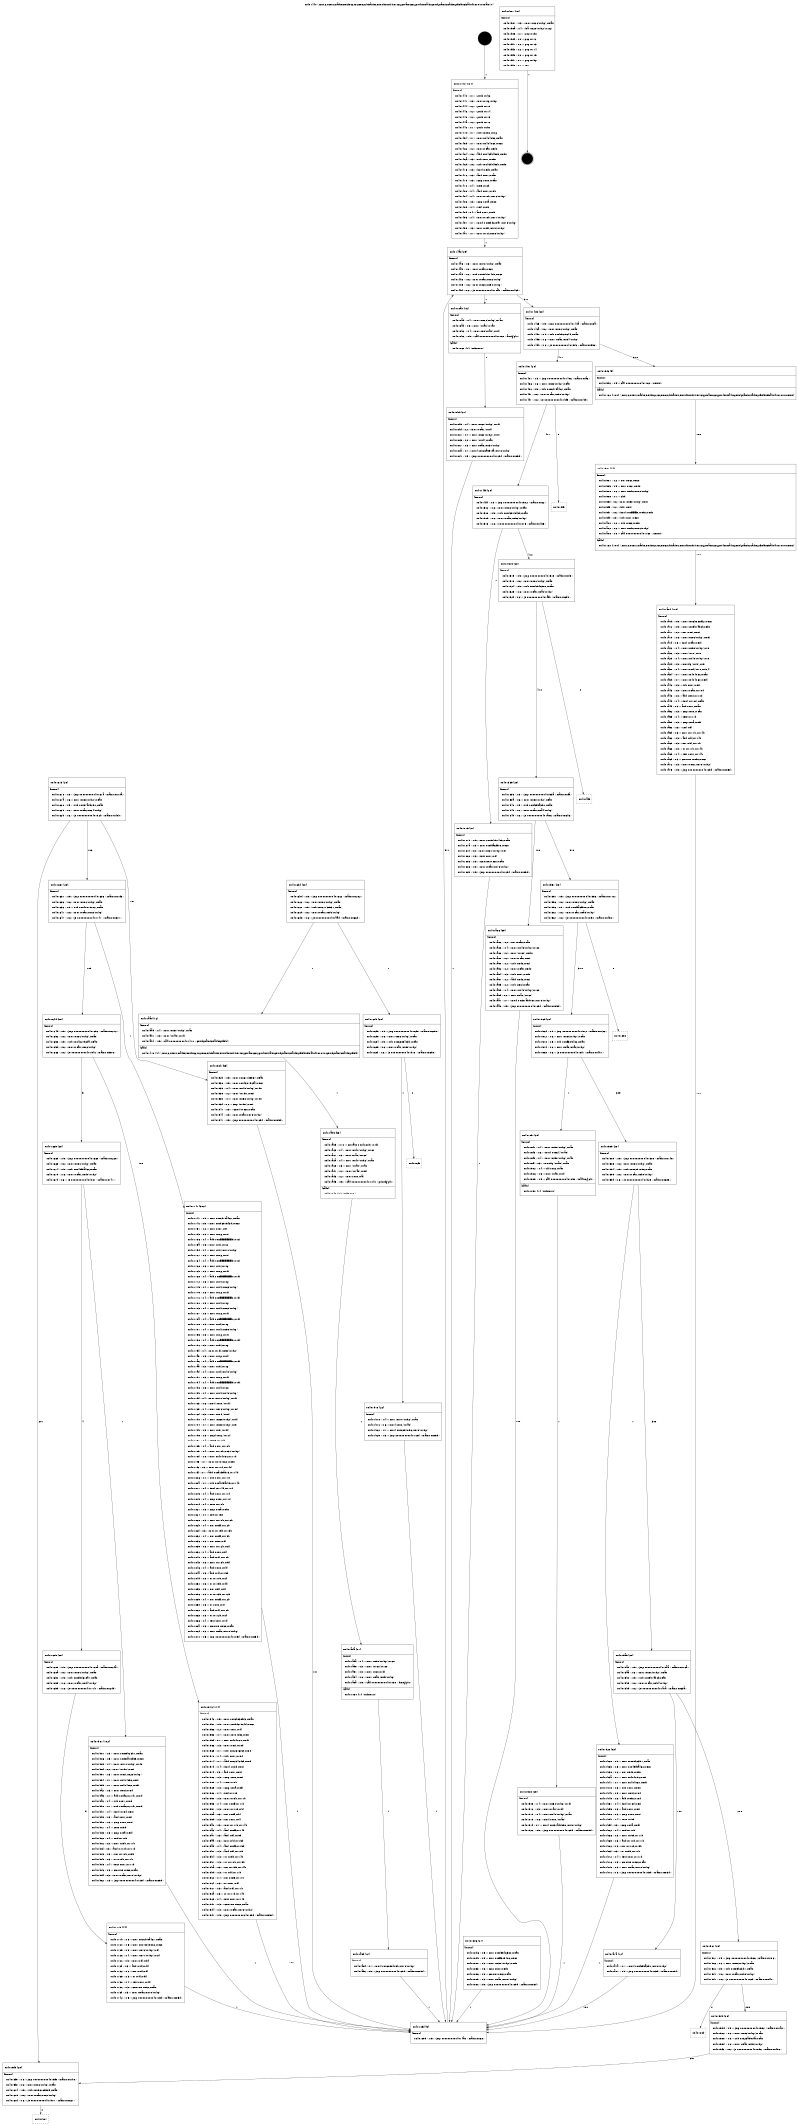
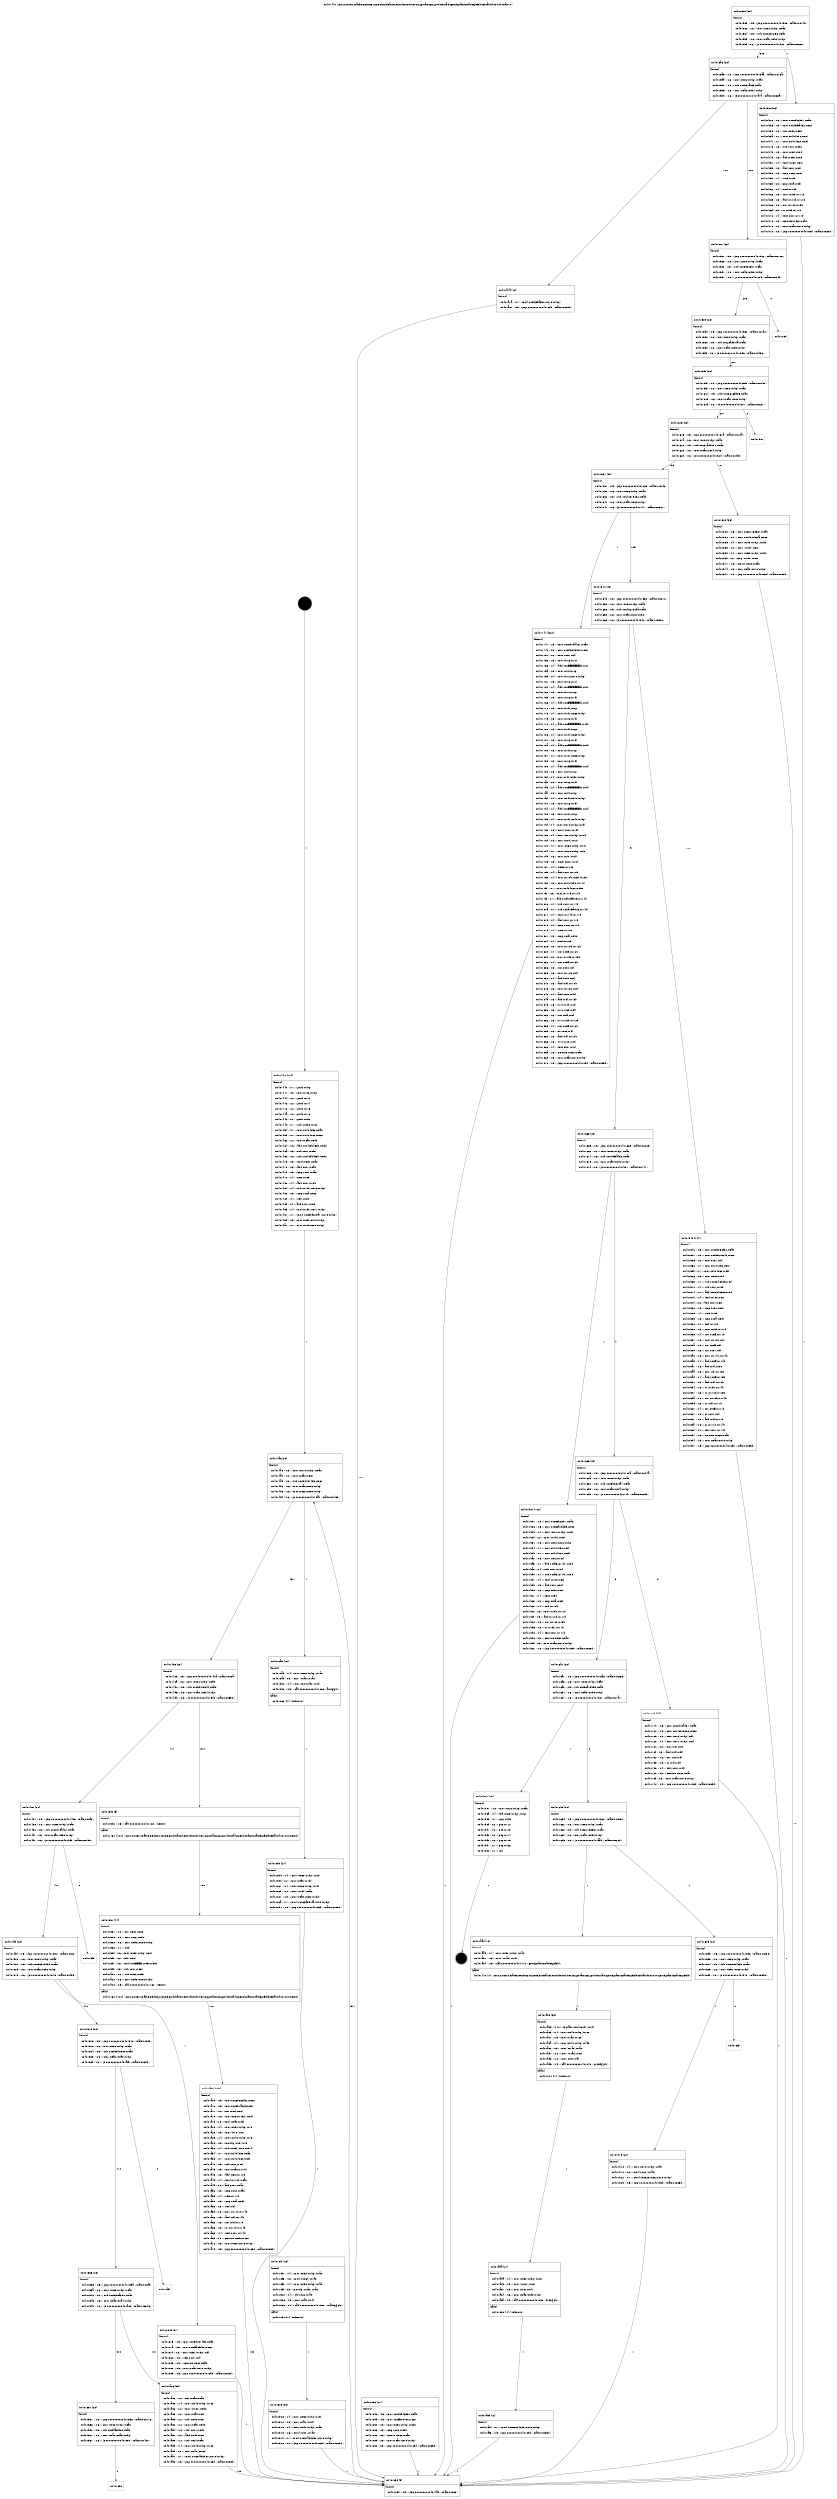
node "0x40156d [28]": removed
edge "0x401615 [28]" -> "0x4015f9 [28]": reversed
node "0x4016a1 [28]": added
edge "0x40194c [144]" -> "0x401c9d [5]": label " 100" -> " 1"
